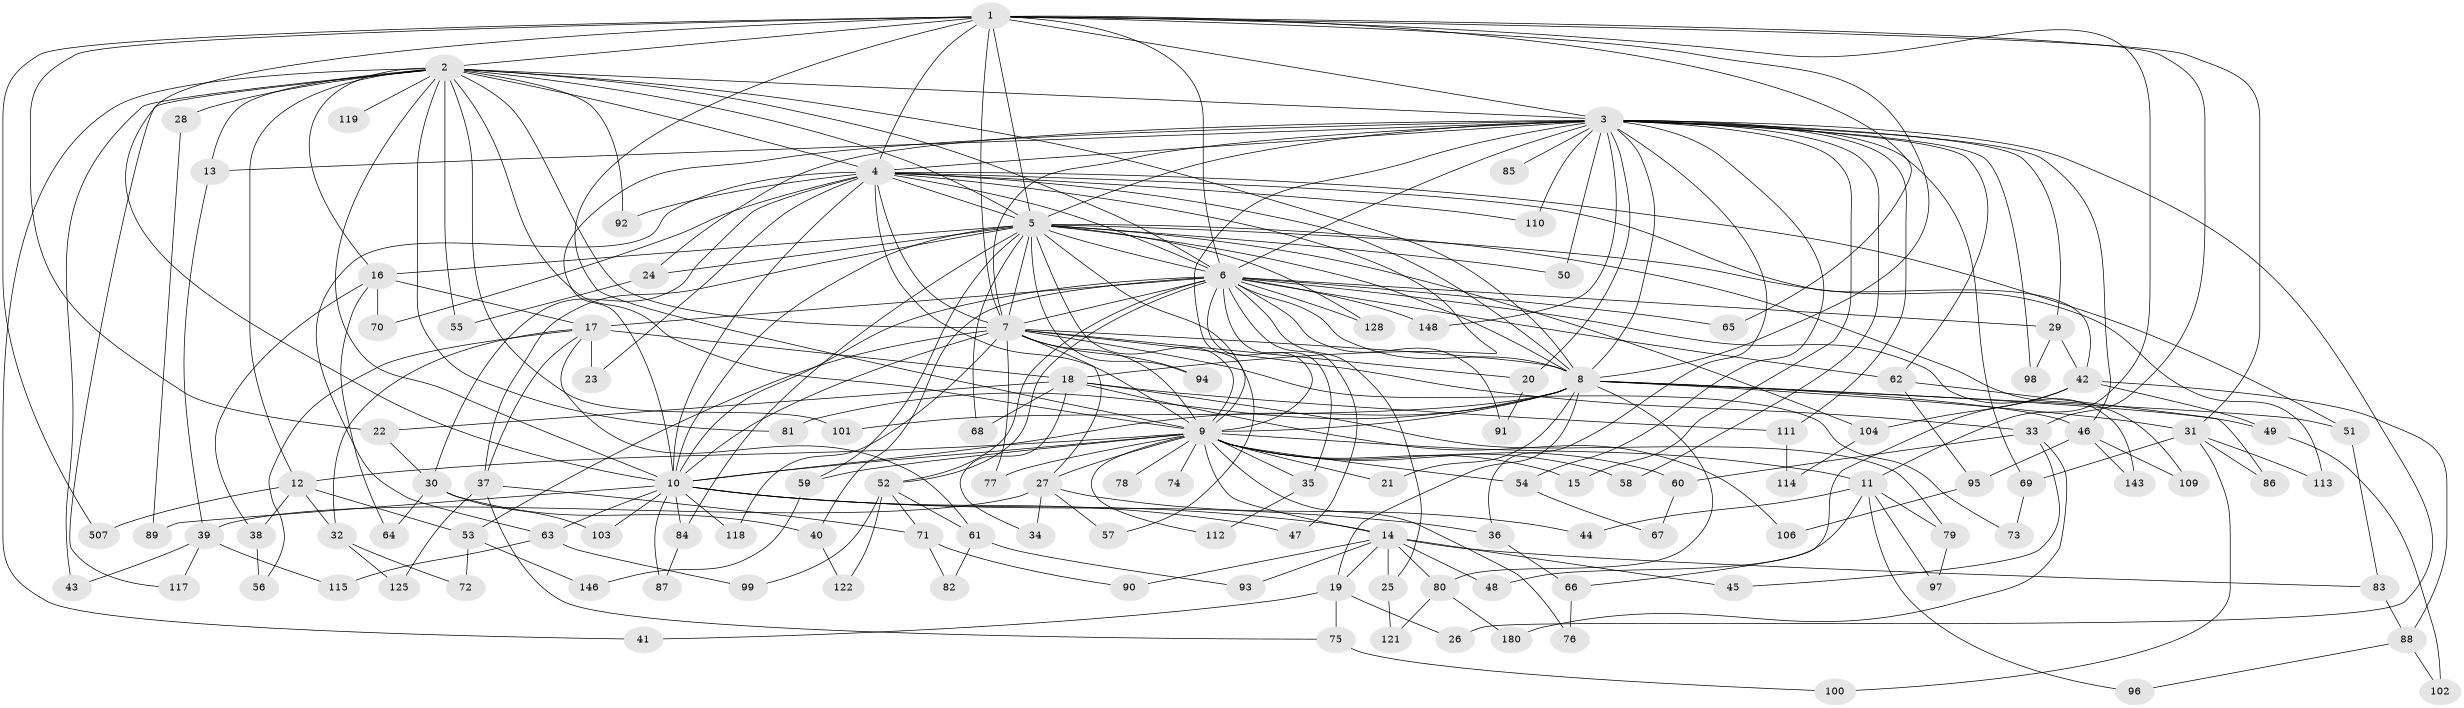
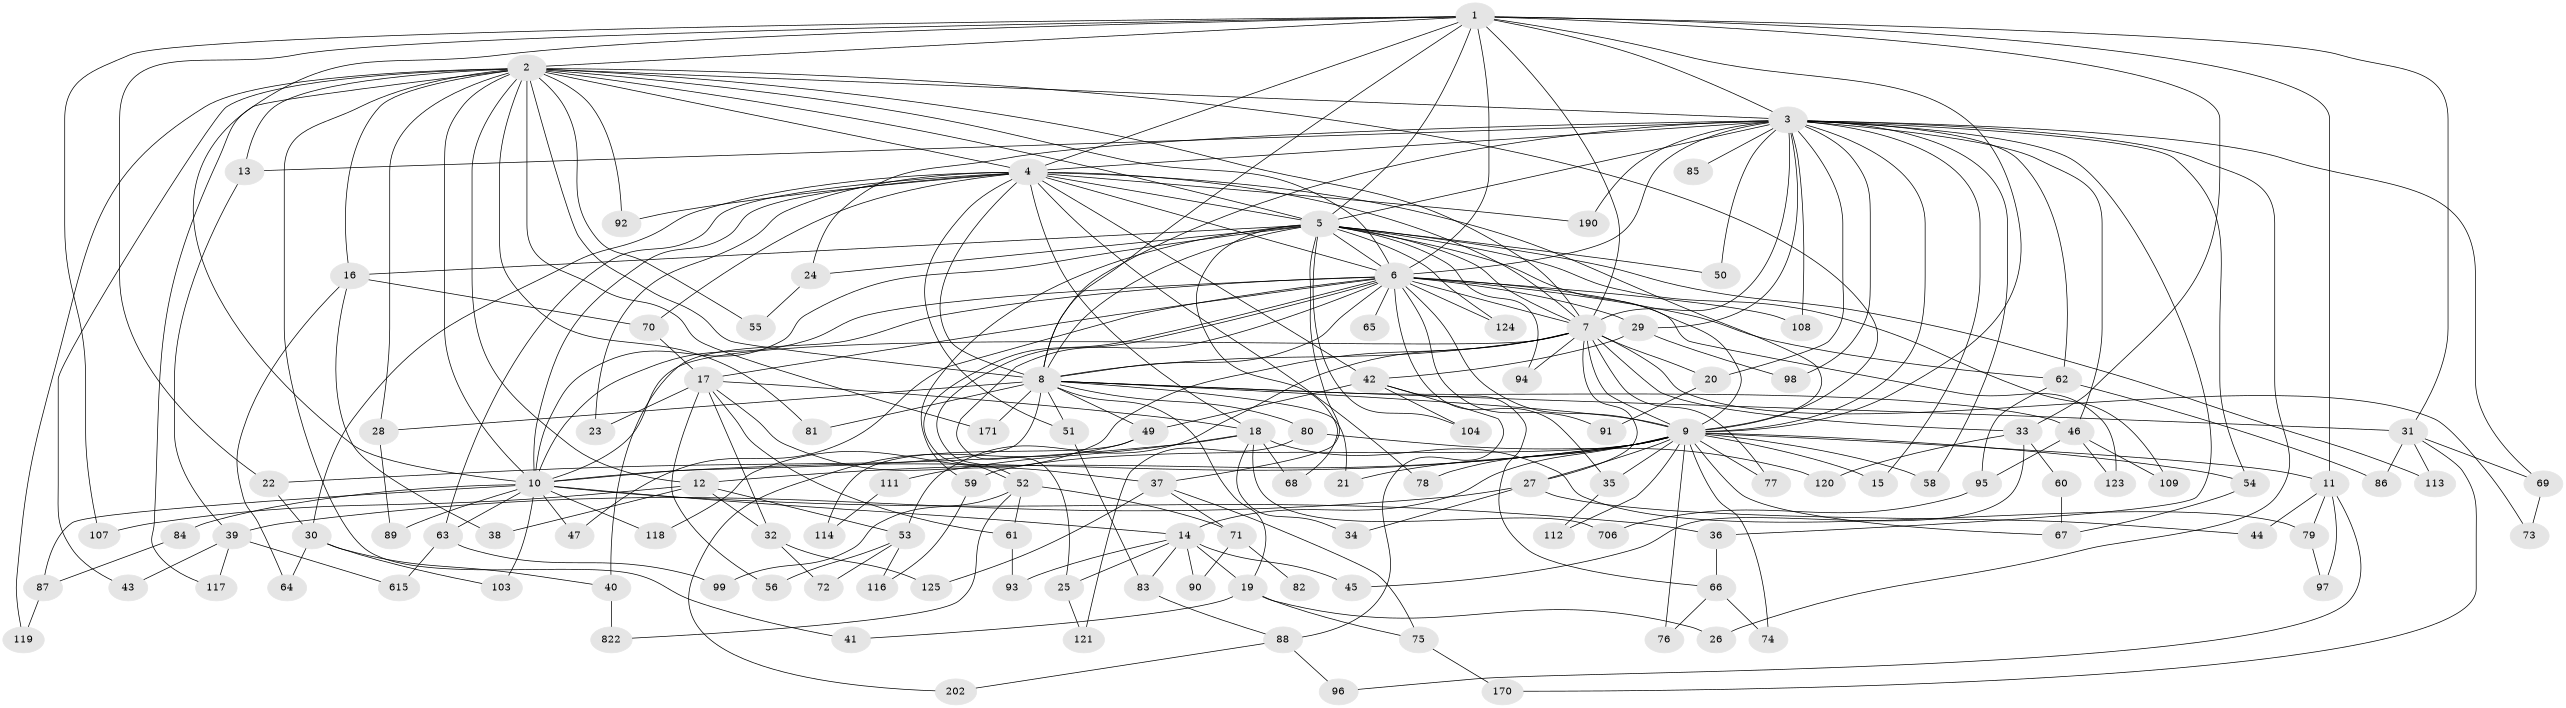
edge "1" -- "65": removed
edge "3" -- "10": removed
edge "3" -- "111": removed
node "110": label "110" -> "190"
edge "16" -- "17": now "70" -- "17"
node "128": label "128" -> "124"
node "148": label "148" -> "108"
edge "4" -- "78": added
edge "5" -- "84": removed
edge "8" -- "28": added
node "101": label "101" -> "171"
edge "104" -- "114": now "49" -- "114"
edge "9" -- "60": now "9" -- "67"
node "143": label "143" -> "123"
node "507": label "507" -> "107"
node "57": removed
node "106": label "106" -> "706"
edge "61" -- "82": removed
edge "14" -- "80": removed
edge "38" -- "56": now "53" -- "56"
node "115": label "115" -> "615"
node "146": label "146" -> "116"
node "122": label "122" -> "822"
node "48": removed
edge "87" -- "119": added
edge "66" -- "74": added
node "180": label "180" -> "120"
node "100": label "100" -> "170"
node "102": label "102" -> "202"
